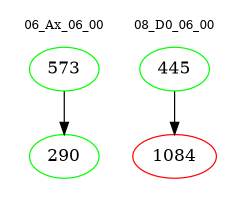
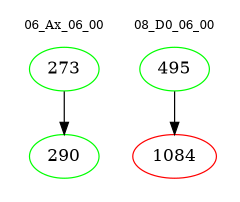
node "573": label "573" -> "273"
node "445": label "445" -> "495"
